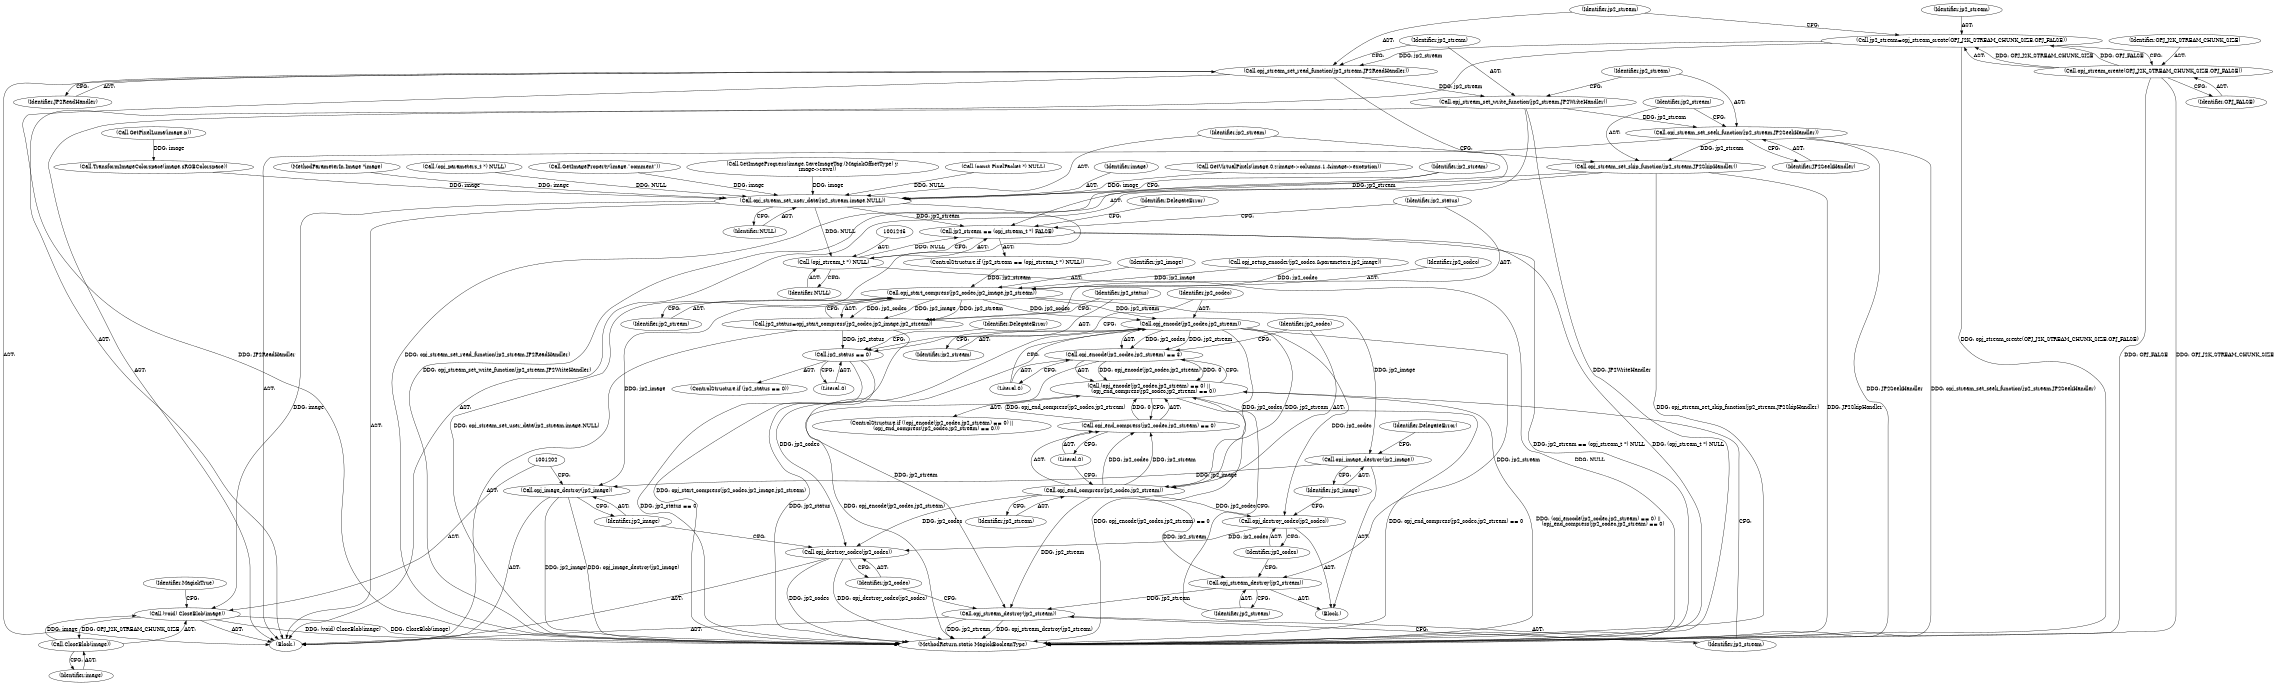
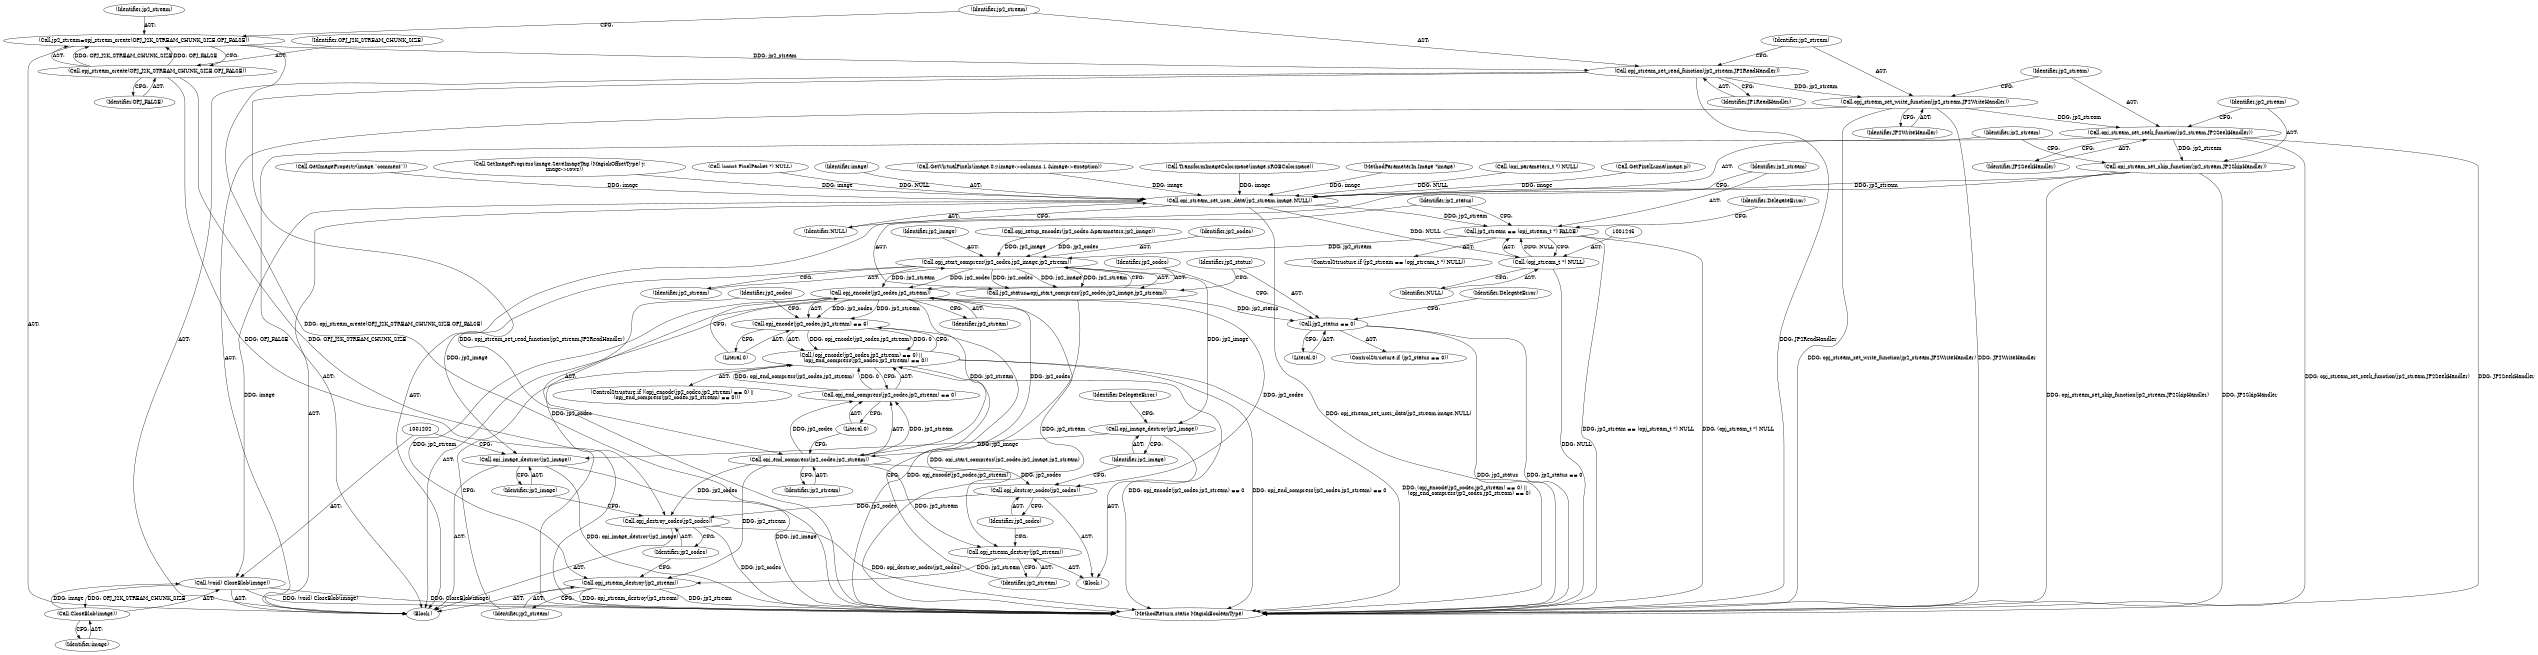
node "(Identifier,JP2ReadHandler)": label "(Identifier,JP2ReadHandler)" -> "(Identifier,JP1ReadHandler)"
node "(Identifier,JP2WriteHandler)": added
edge "(Call,GetPixelLuma(image,p))" -> "(Call,TransformImageColorspace(image,sRGBColorspace))": now "(Call,GetPixelLuma(image,p))" -> "(Call,opj_stream_set_user_data(jp2_stream,image,NULL))"
edge "(ControlStructure,if (jp2_stream == (opj_stream_t *) NULL))" -> "(Call,opj_start_compress(jp2_codec,jp2_image,jp2_stream))": now "(Call,jp2_stream == (opj_stream_t *) FALSE)" -> "(Call,opj_start_compress(jp2_codec,jp2_image,jp2_stream))"
node "(Identifier,MagickTrue)": removed
